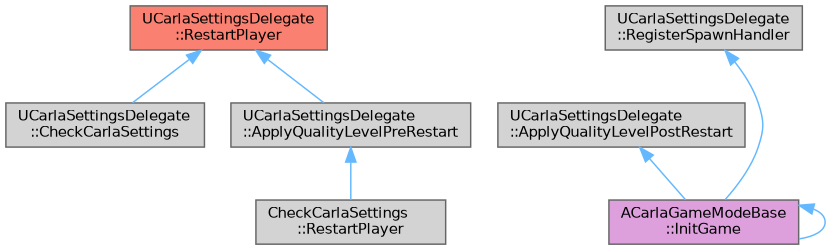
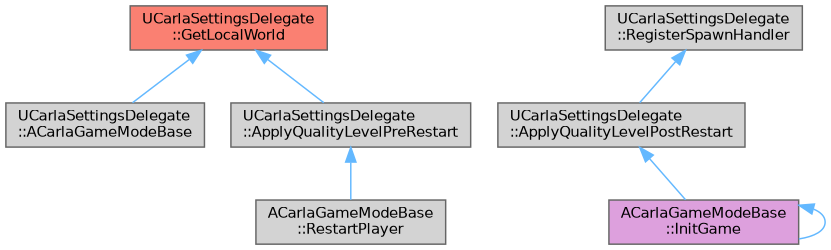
node "UCarlaSettingsDelegate ::RestartPlayer": label "UCarlaSettingsDelegate ::RestartPlayer" -> "UCarlaSettingsDelegate ::GetLocalWorld"
node "UCarlaSettingsDelegate ::CheckCarlaSettings": label "UCarlaSettingsDelegate ::CheckCarlaSettings" -> "UCarlaSettingsDelegate ::ACarlaGameModeBase"
edge "ACarlaGameModeBase ::InitGame" -> "UCarlaSettingsDelegate ::RegisterSpawnHandler": now "UCarlaSettingsDelegate ::ApplyQualityLevelPostRestart" -> "UCarlaSettingsDelegate ::RegisterSpawnHandler"
node "CheckCarlaSettings ::RestartPlayer": label "CheckCarlaSettings ::RestartPlayer" -> "ACarlaGameModeBase ::RestartPlayer"
